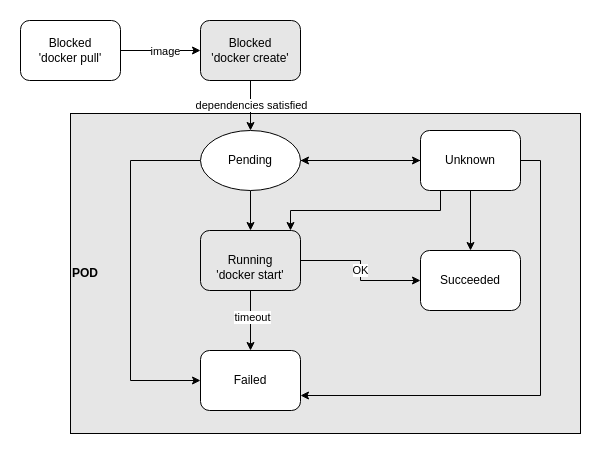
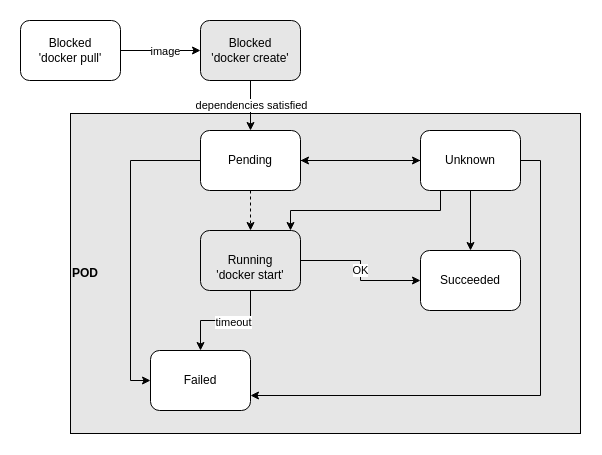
node "Pending": shape ellipse -> rounded rectangle
edge "Pending" -> "Running 'docker start'": style solid -> dashed
node "Failed": moved (251, 381) -> (201, 381)
